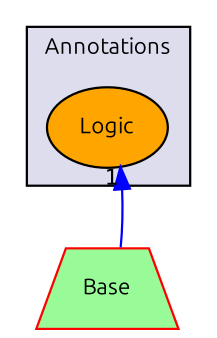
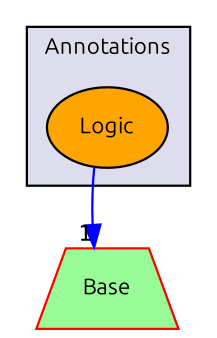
edge "Base" -> "Logic": reversed
